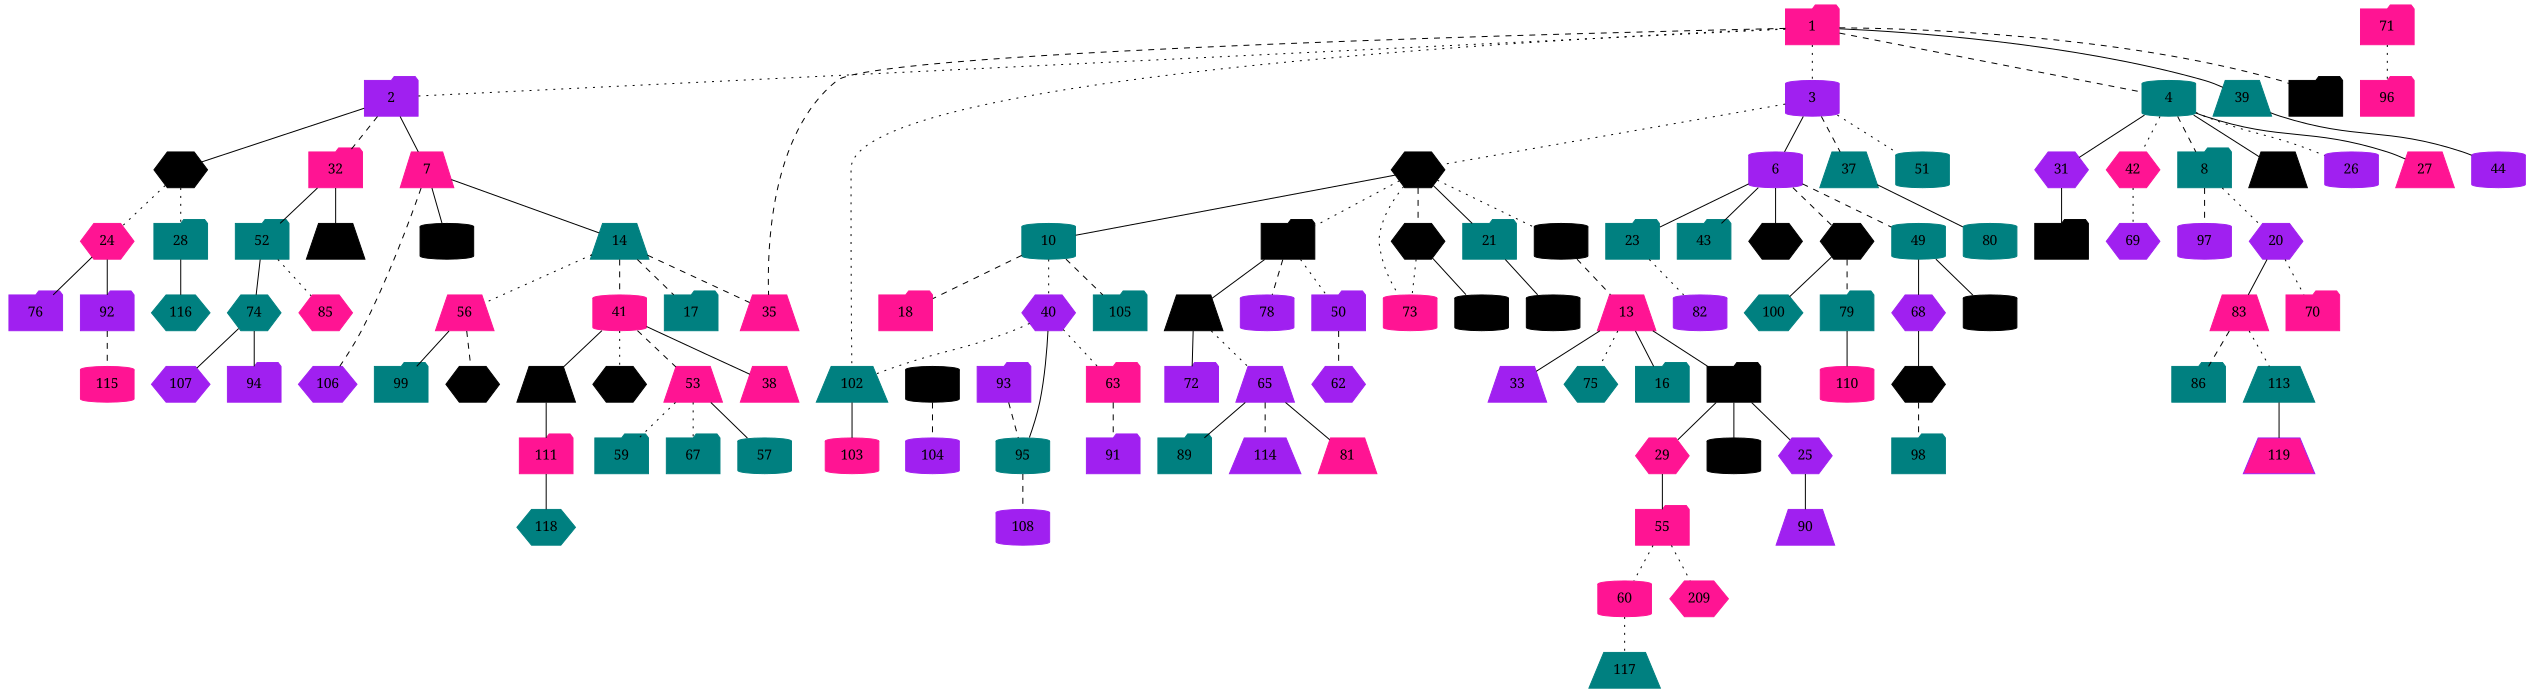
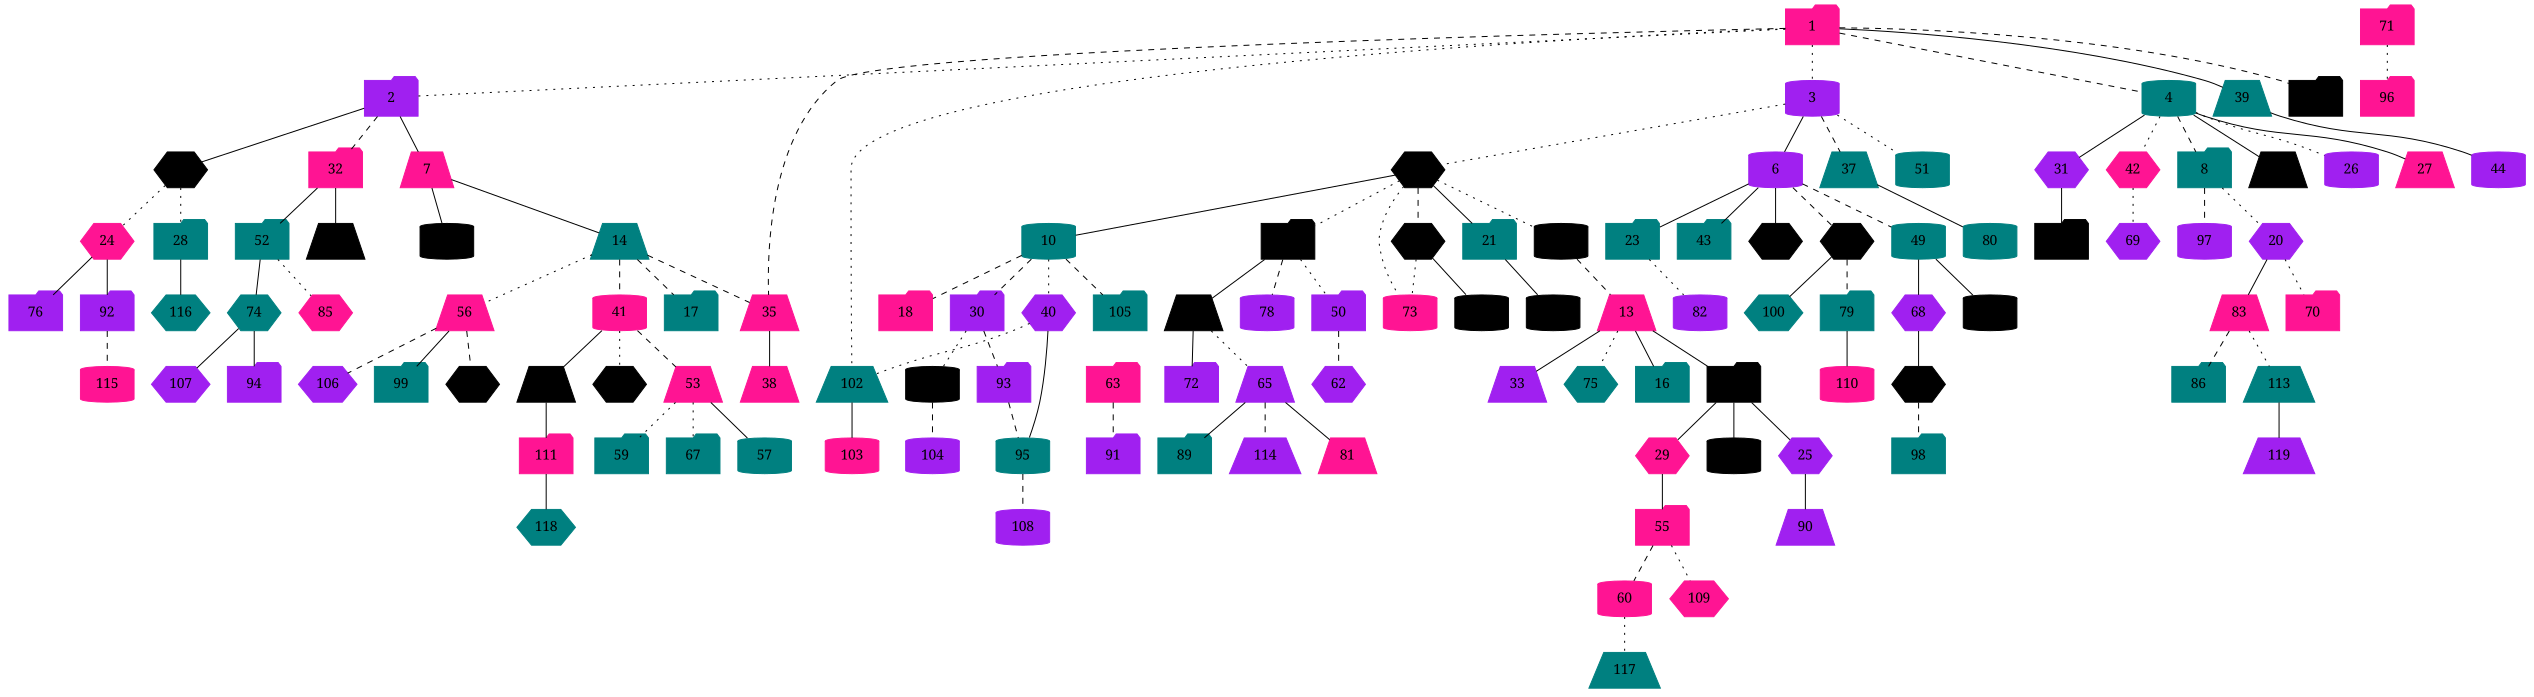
edge "7" -- "106": now "56" -- "106"
node "30": added
edge "40" -- "63": removed
edge "41" -- "38": now "35" -- "38"
node "119": fillcolor deeppink -> purple
edge "55" -- "60": style dotted -> dashed
node "209": label "209" -> "109"
